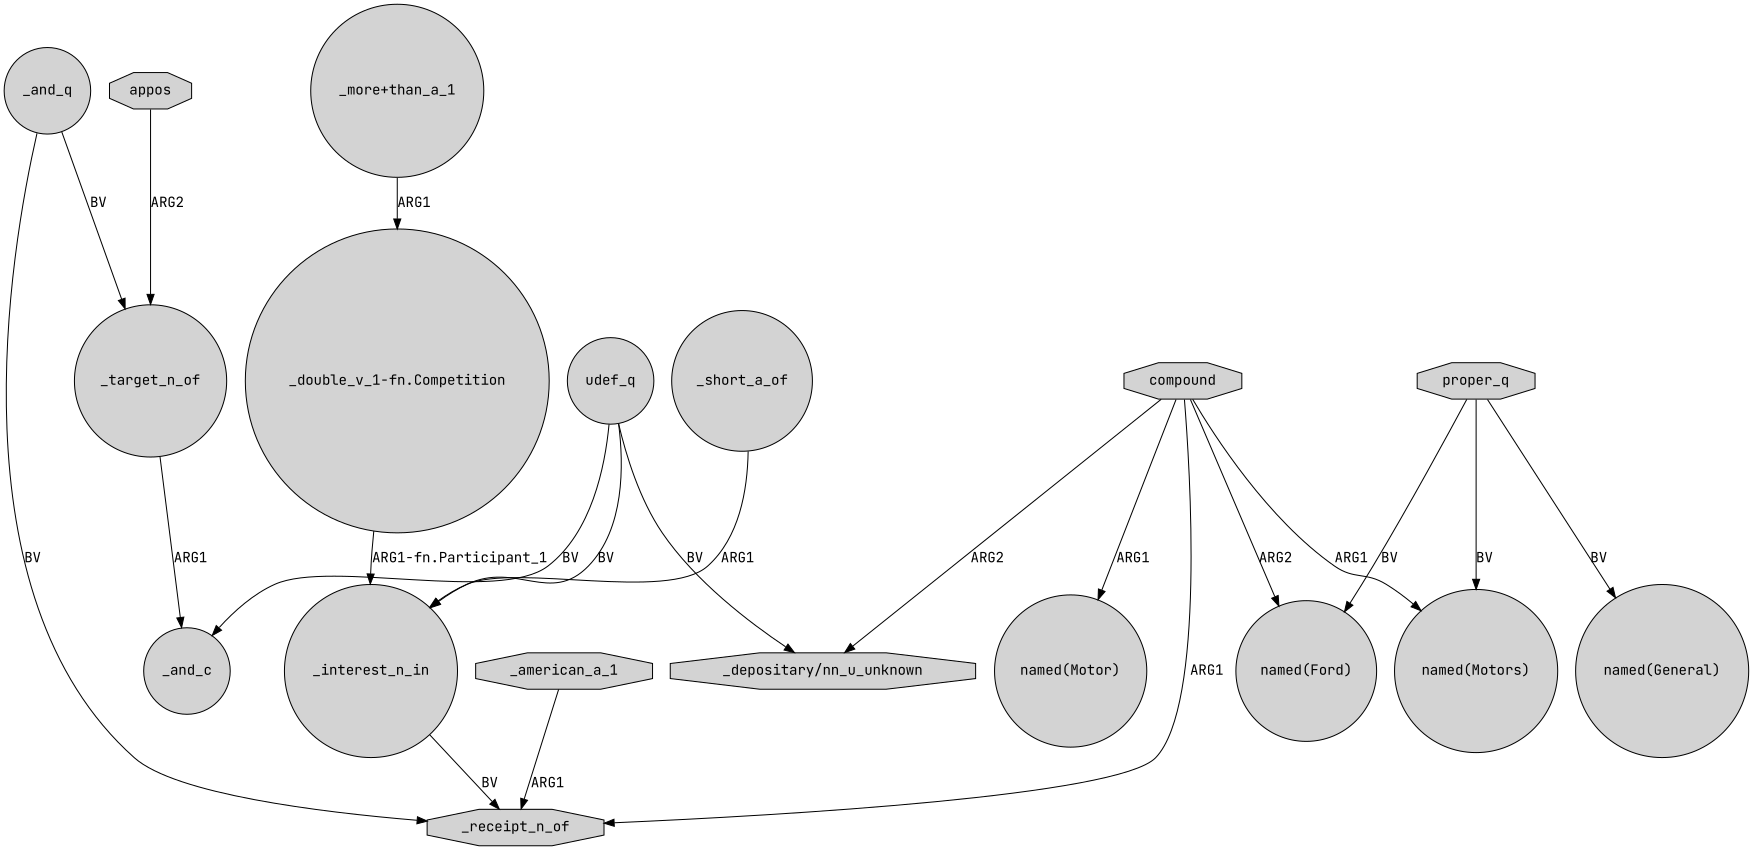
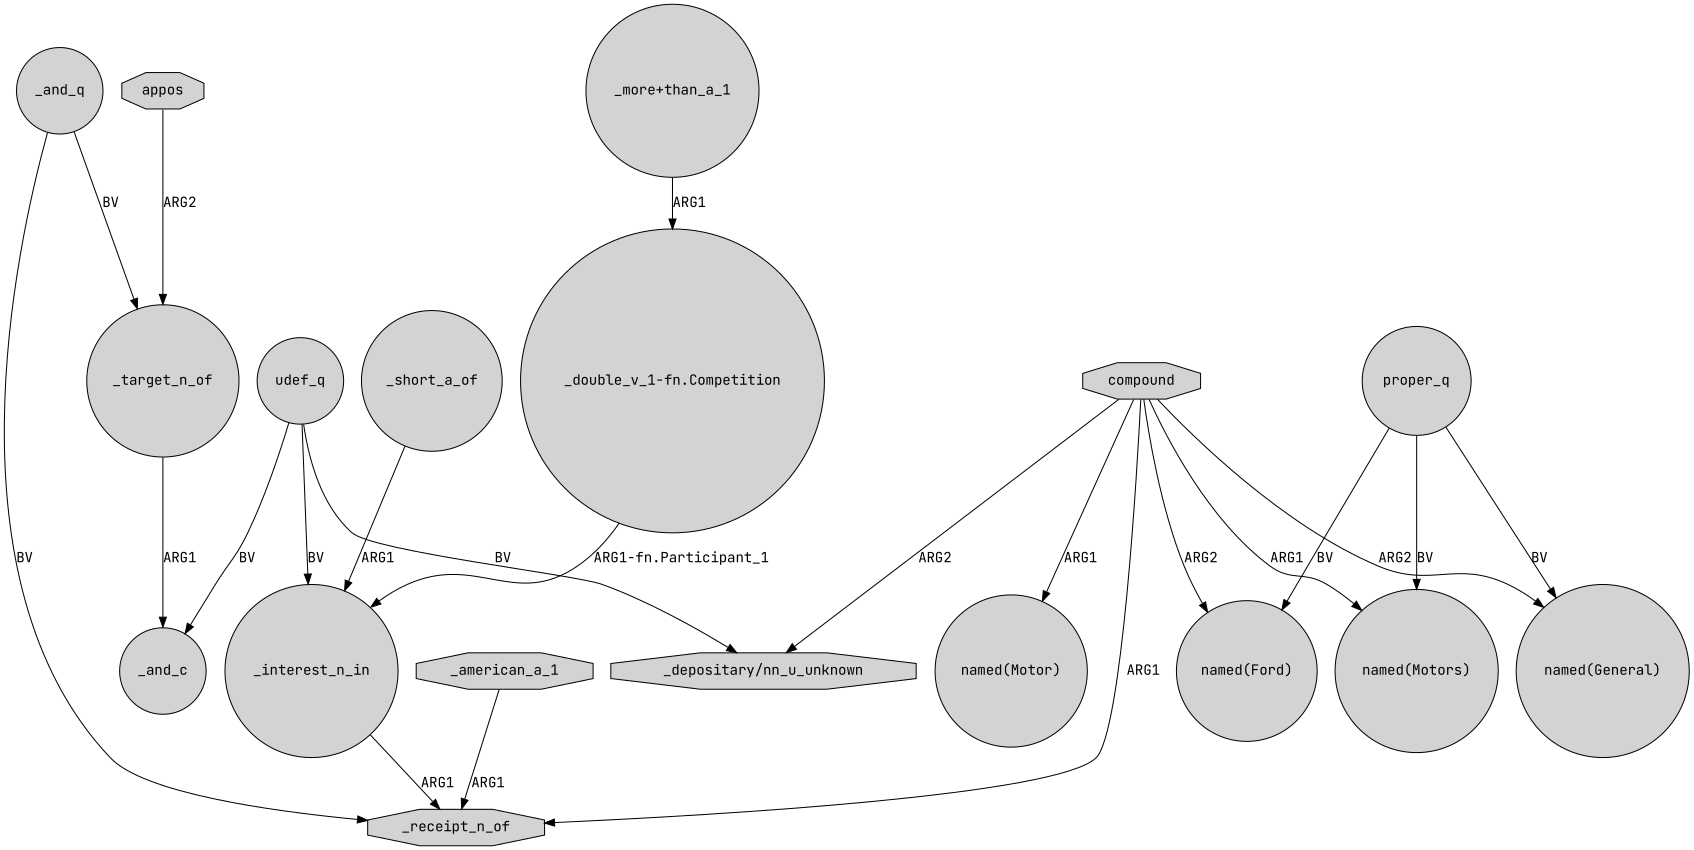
node "proper_q": shape octagon -> circle
edge "compound" -> "named(General)": added, label "ARG2"
edge "_interest_n_in" -> "_receipt_n_of": label "BV" -> "ARG1"
